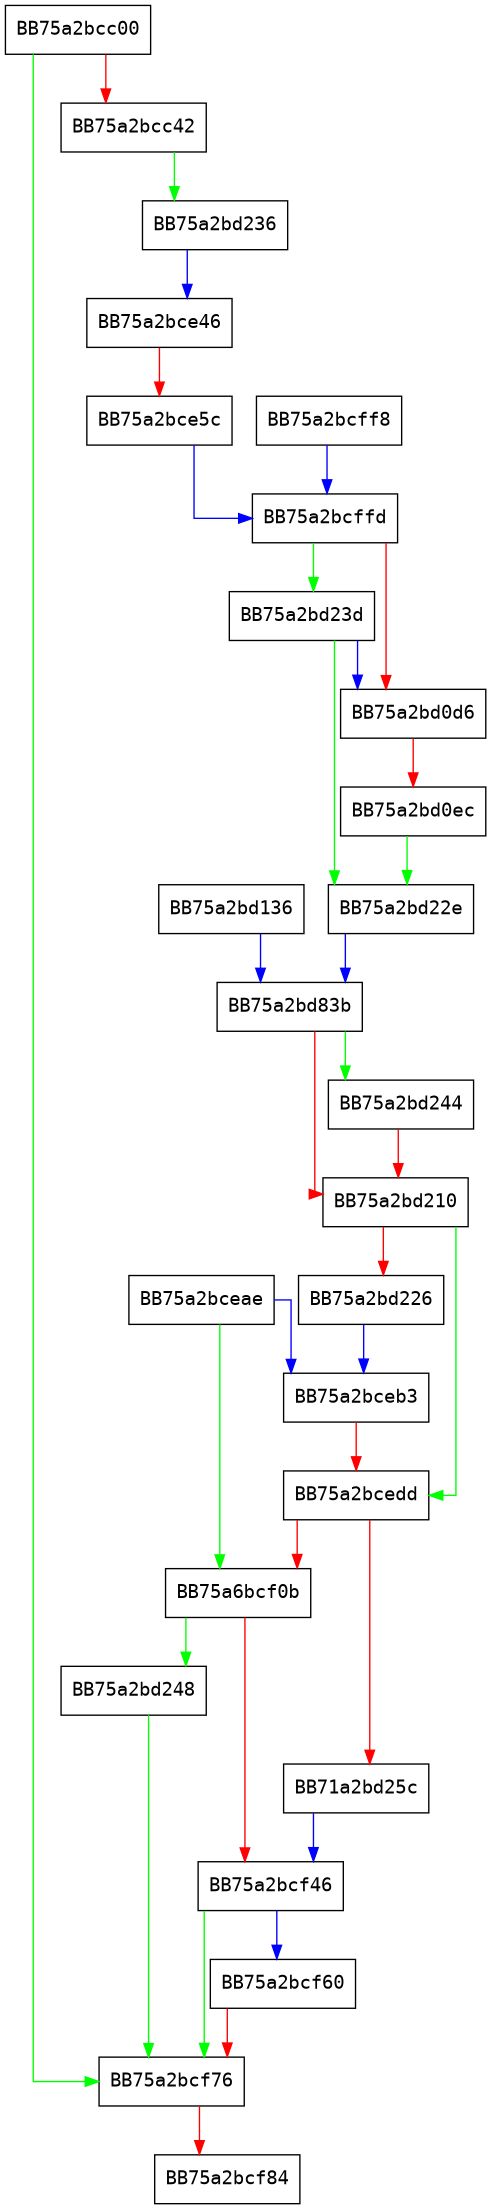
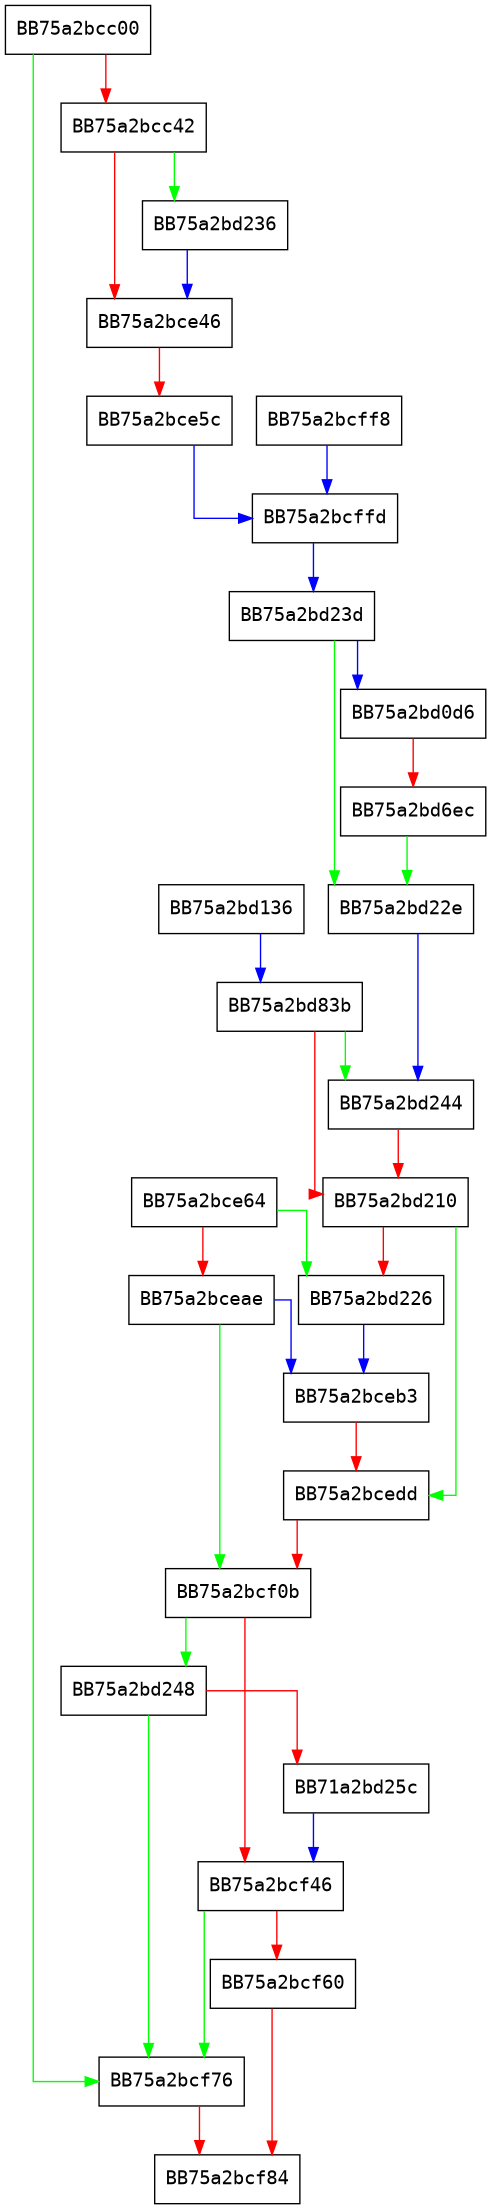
edge "BB75a2bcc42" -> "BB75a2bce46": added
edge "BB75a2bcffd" -> "BB75a2bd23d": color green -> blue
edge "BB75a2bcffd" -> "BB75a2bd0d6": removed
node "BB75a2bd0ec": label "BB75a2bd0ec" -> "BB75a2bd6ec"
edge "BB75a2bd22e" -> "BB75a2bd83b": now "BB75a2bd22e" -> "BB75a2bd244"
node "BB75a2bce64": added
node "BB75a6bcf0b": label "BB75a6bcf0b" -> "BB75a2bcf0b"
edge "BB75a2bcedd" -> "BB71a2bd25c": now "BB75a2bd248" -> "BB71a2bd25c"
edge "BB75a2bcf46" -> "BB75a2bcf60": color blue -> red
edge "BB75a2bcf60" -> "BB75a2bcf76": now "BB75a2bcf60" -> "BB75a2bcf84"
